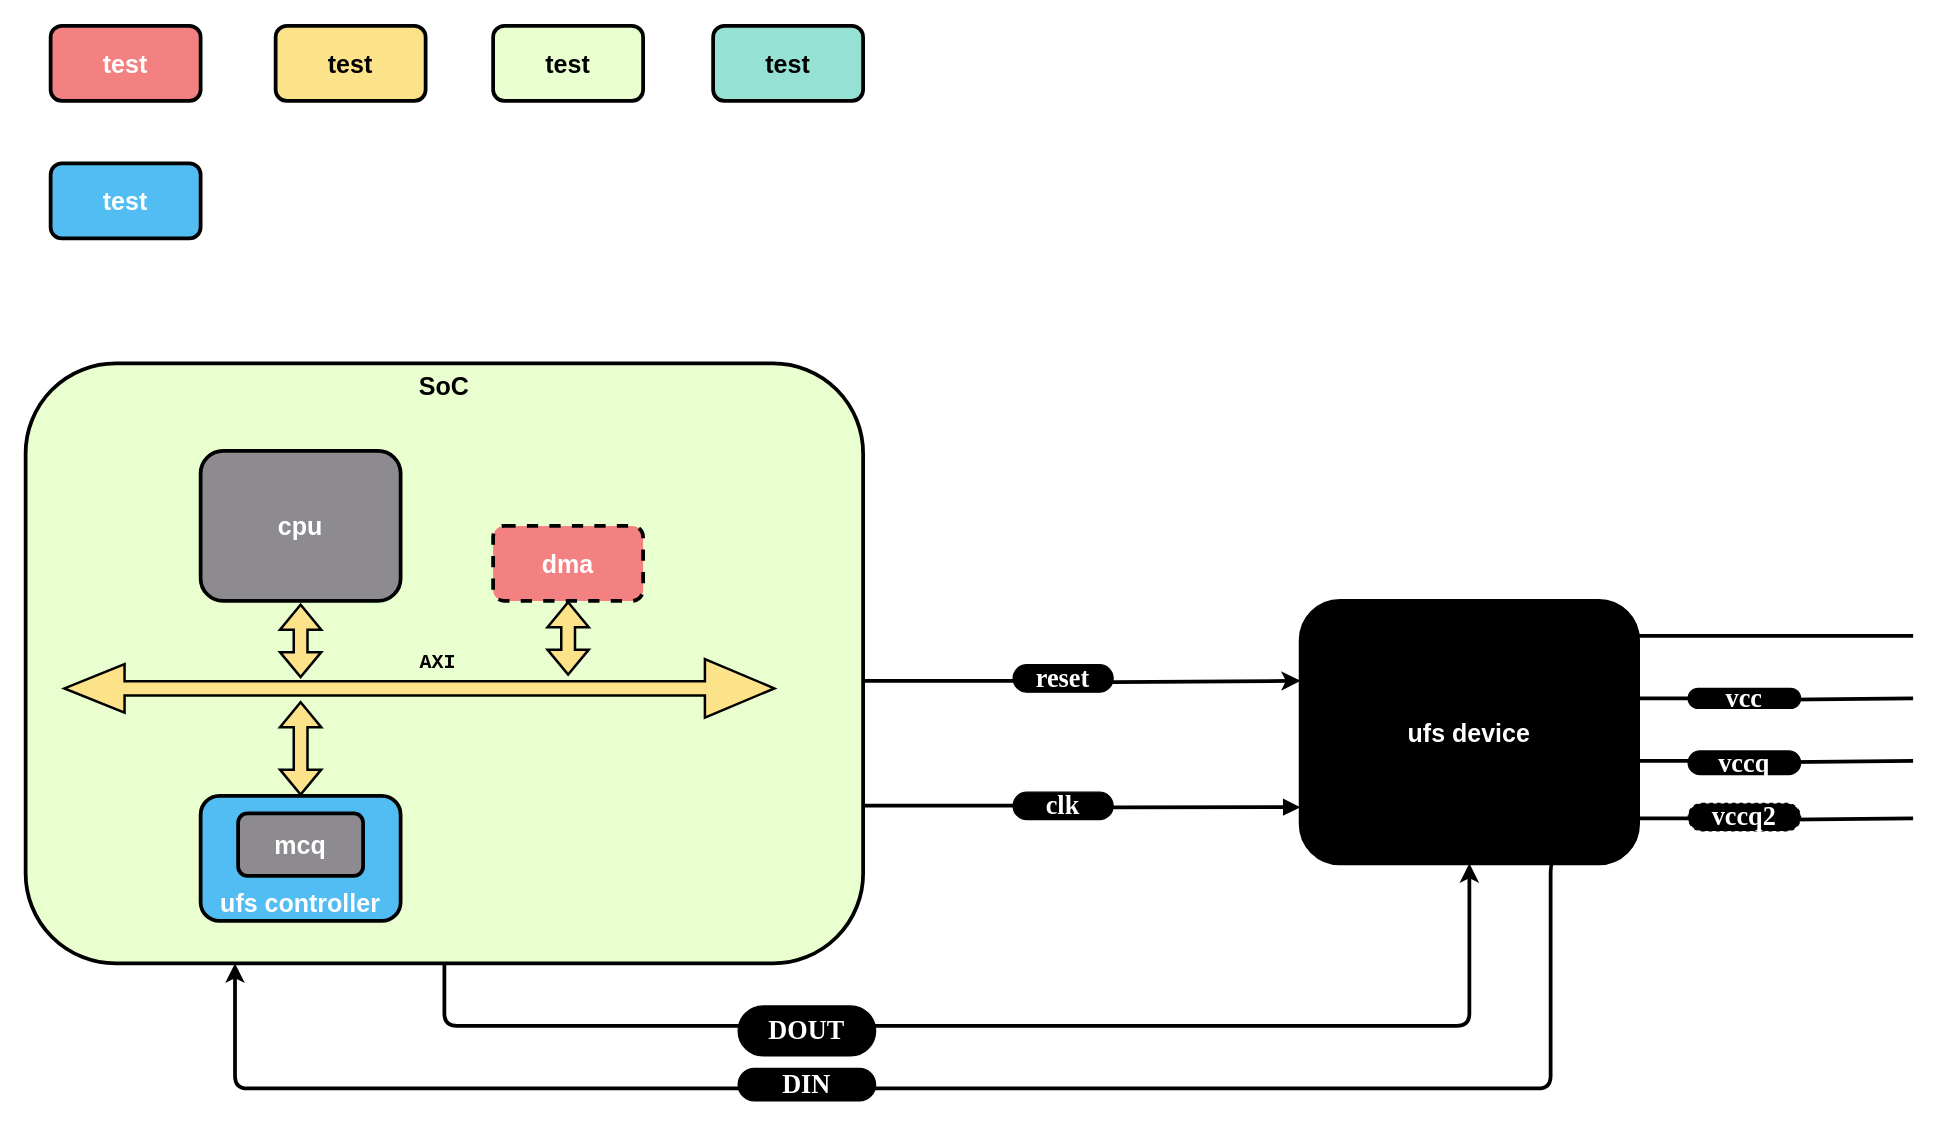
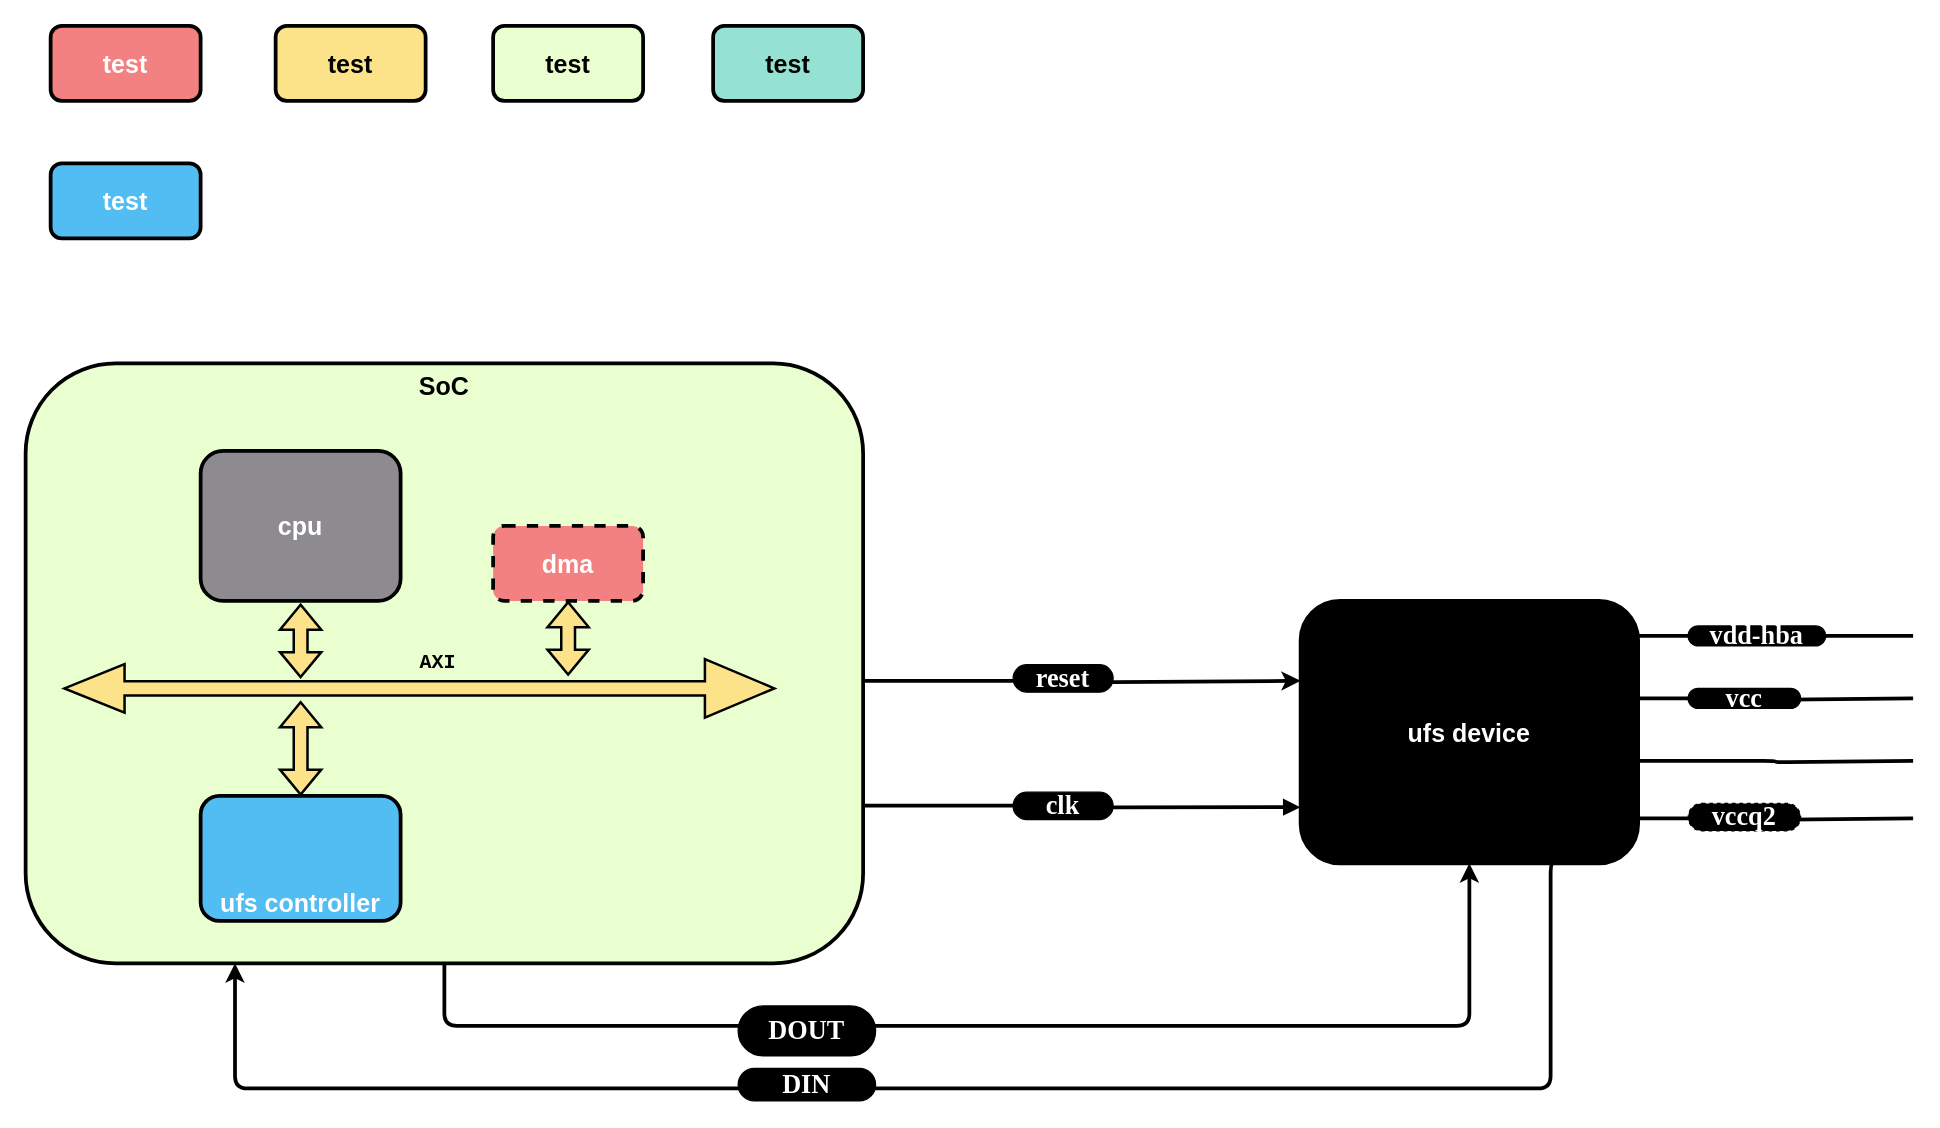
node "vdd-hba": added
node "vccq": removed
node "mcq": removed
